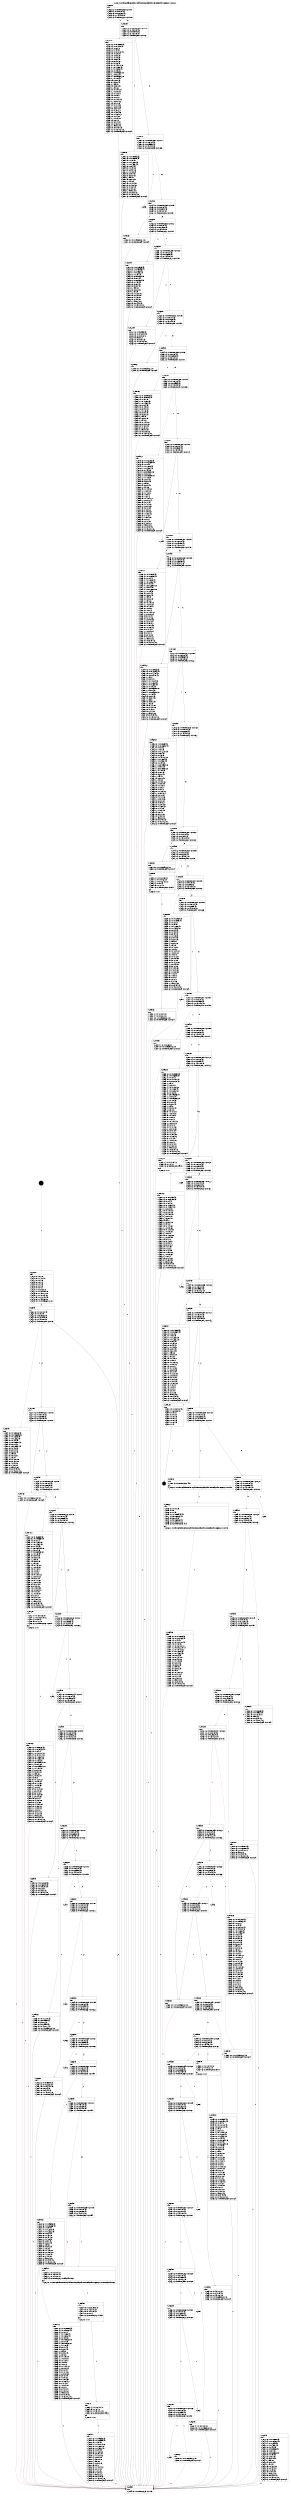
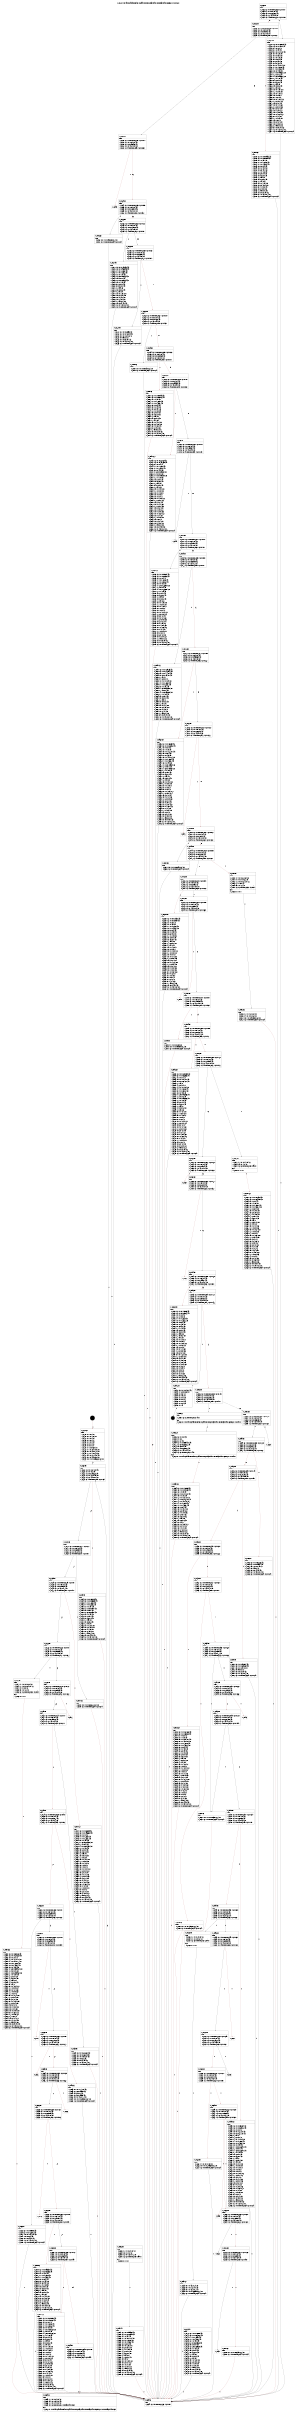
node "0x402994": added
node "0x40226e [23]": removed
